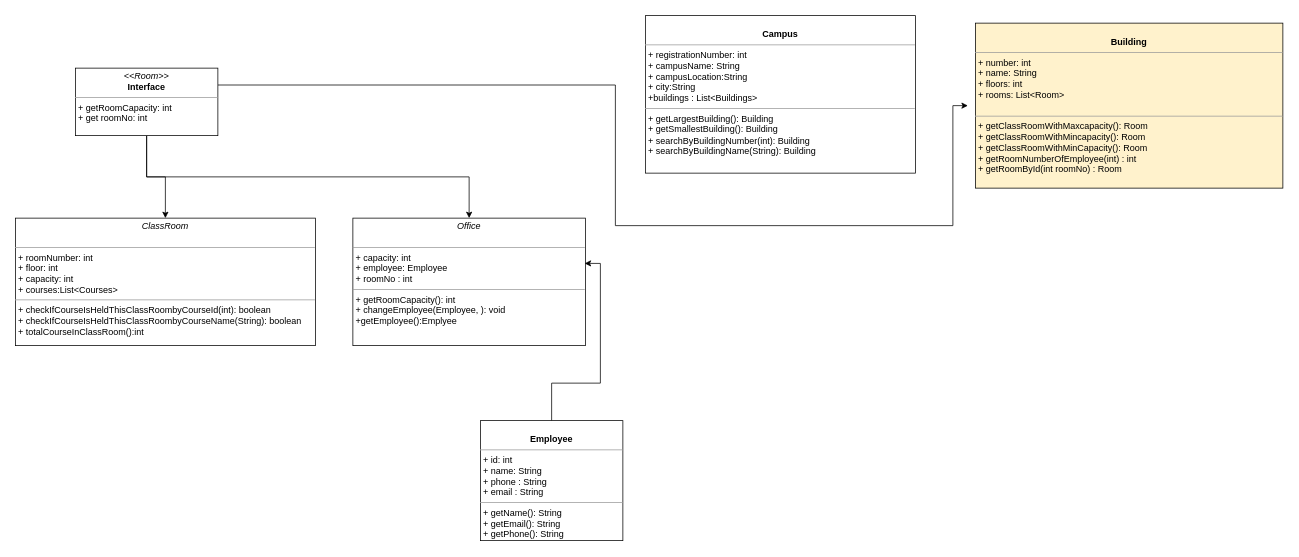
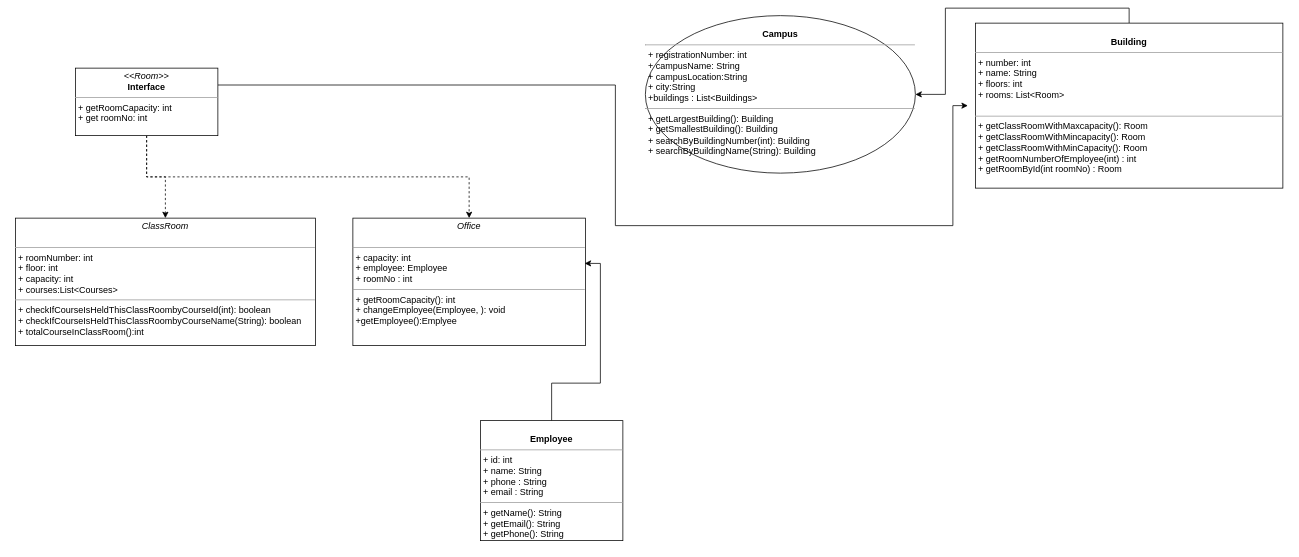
edge "Building + number: int + name: String + floors: int + rooms: List<Room> + getClassRoomWithMaxcapacity(): Room + getClassRoomWithMincapacity(): Room + getClassRoomWithMinCapacity(): Room + getRoomNumberOfEmployee(int) : int + getRoomById(int roomNo) : Room" -> "Campus + registrationNumber: int + campusName: String + campusLocation:String + city:String +buildings : List<Buildings> + getLargestBuilding(): Building + getSmallestBuilding(): Building + searchByBuildingNumber(int): Building + searchByBuildingName(String): Building": added
node "Campus + registrationNumber: int + campusName: String + campusLocation:String + city:String +buildings : List<Buildings> + getLargestBuilding(): Building + getSmallestBuilding(): Building + searchByBuildingNumber(int): Building + searchByBuildingName(String): Building": shape rectangle -> ellipse
node "Building + number: int + name: String + floors: int + rooms: List<Room> + getClassRoomWithMaxcapacity(): Room + getClassRoomWithMincapacity(): Room + getClassRoomWithMinCapacity(): Room + getRoomNumberOfEmployee(int) : int + getRoomById(int roomNo) : Room": fillcolor #fff2cc -> #ffffff
edge "<<Room>> Interface + getRoomCapacity: int + get roomNo: int" -> "Office + capacity: int + employee: Employee + roomNo : int + getRoomCapacity(): int + changeEmployee(Employee, ): void +getEmployee():Emplyee": style solid -> dashed
edge "<<Room>> Interface + getRoomCapacity: int + get roomNo: int" -> "ClassRoom + roomNumber: int + floor: int + capacity: int + courses:List<Courses> + checkIfCourseIsHeldThisClassRoombyCourseId(int): boolean + checkIfCourseIsHeldThisClassRoombyCourseName(String): boolean + totalCourseInClassRoom():int": style solid -> dashed
